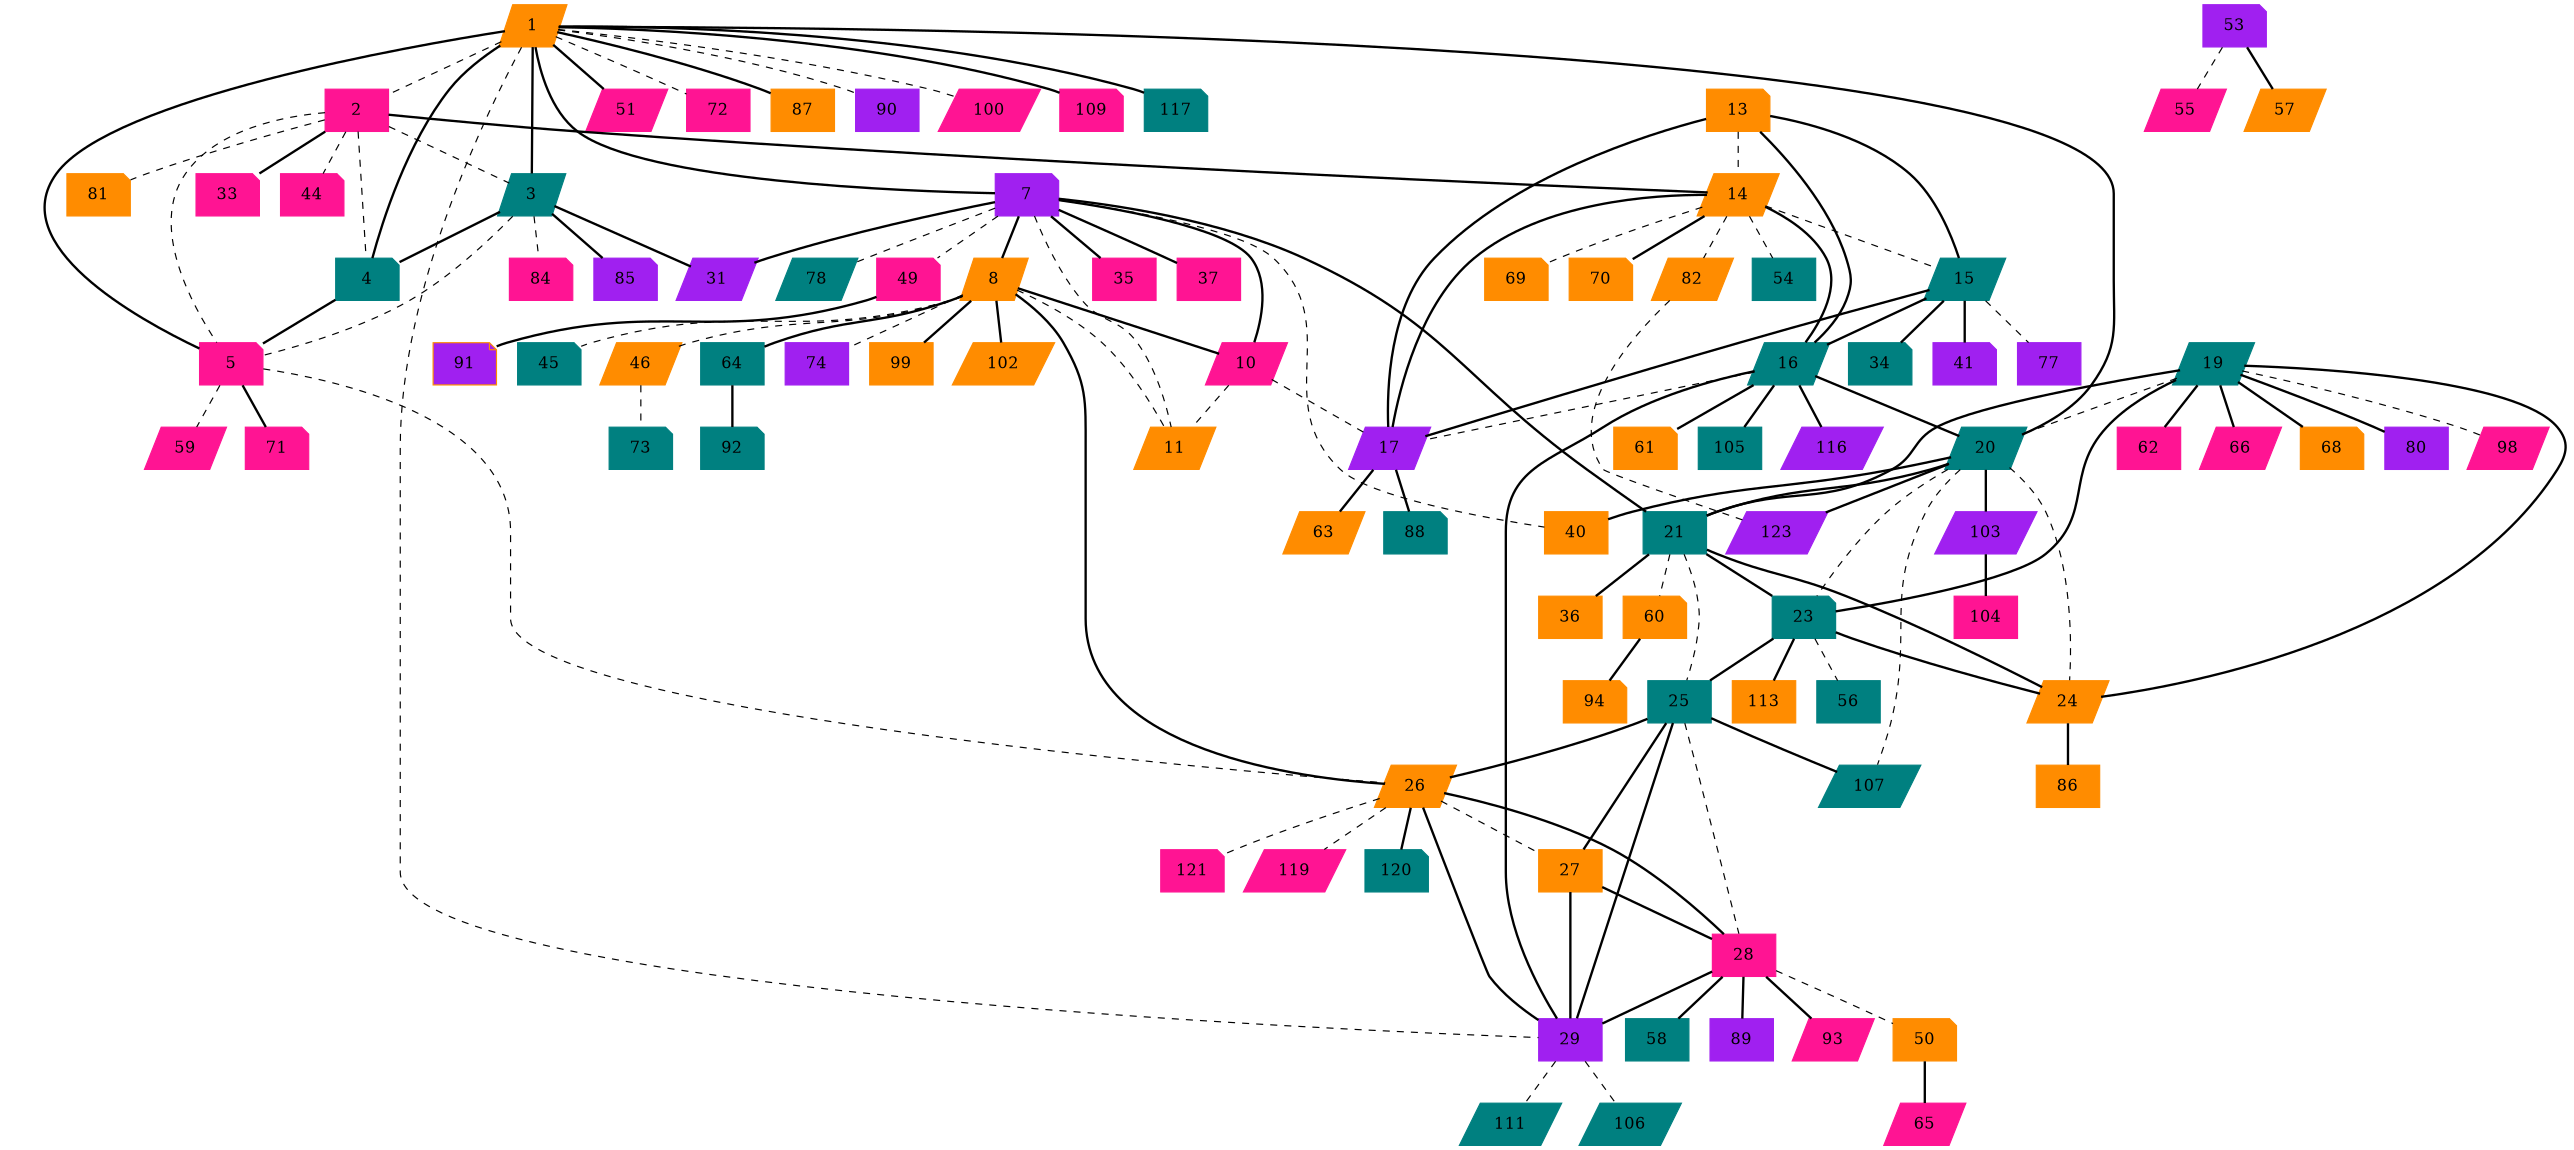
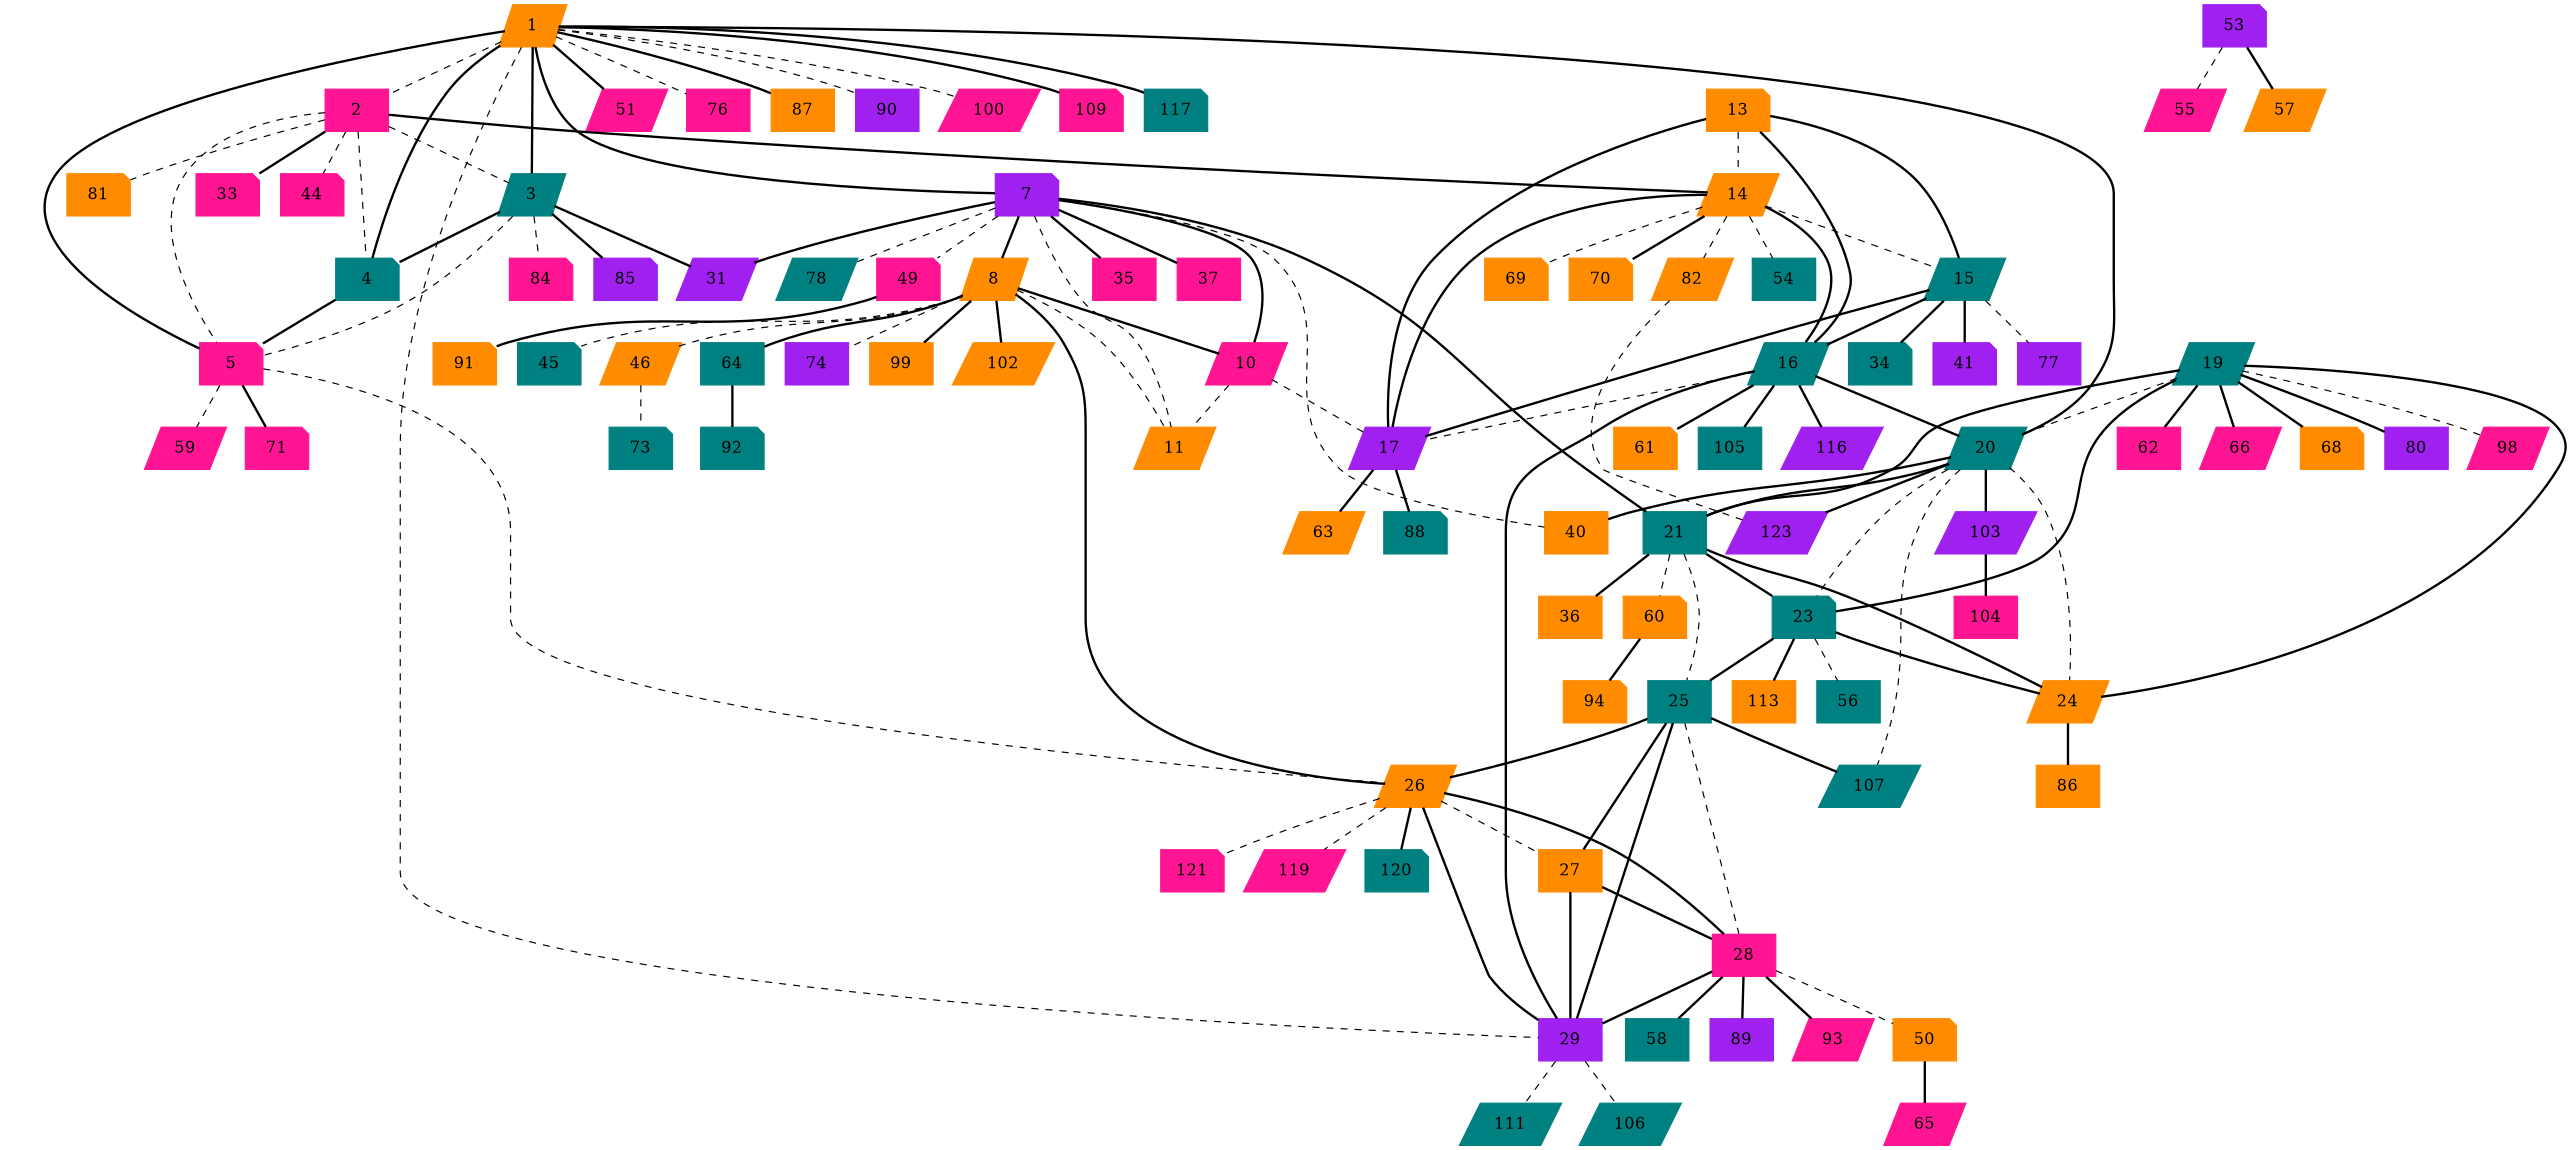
node "72": label "72" -> "76"
node "91": fillcolor purple -> darkorange
